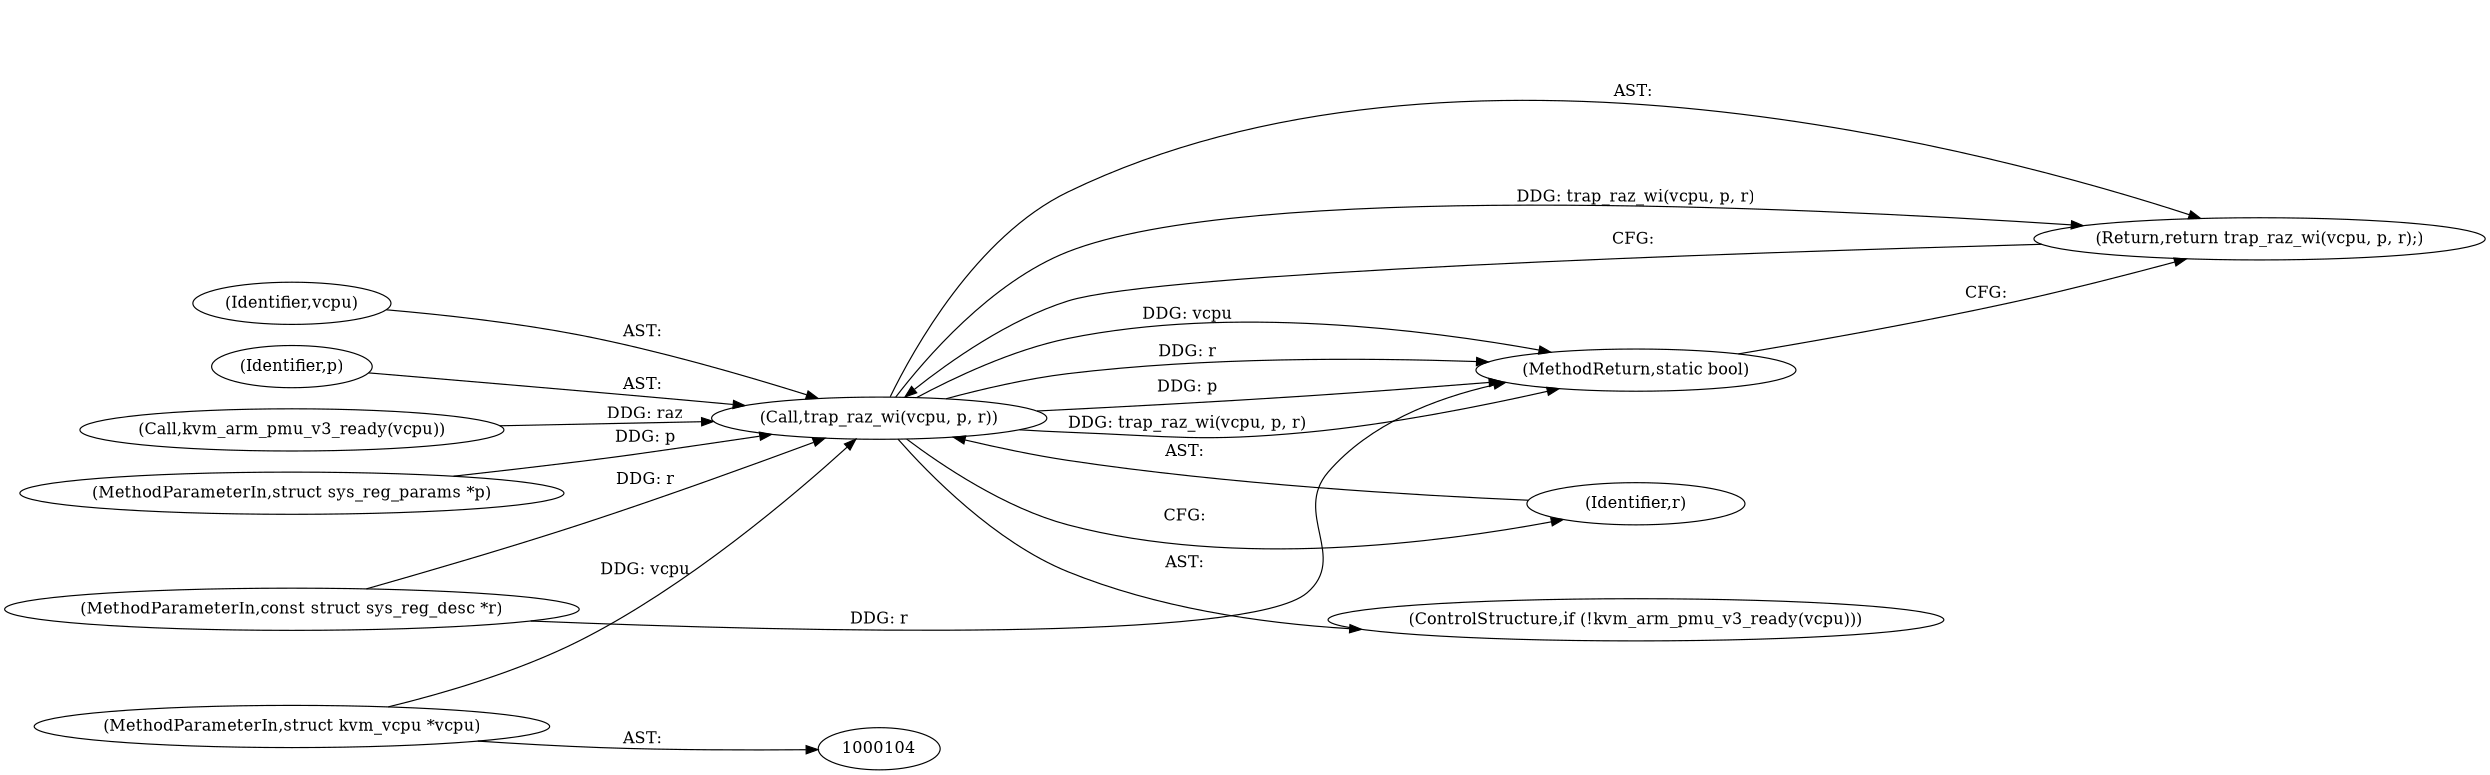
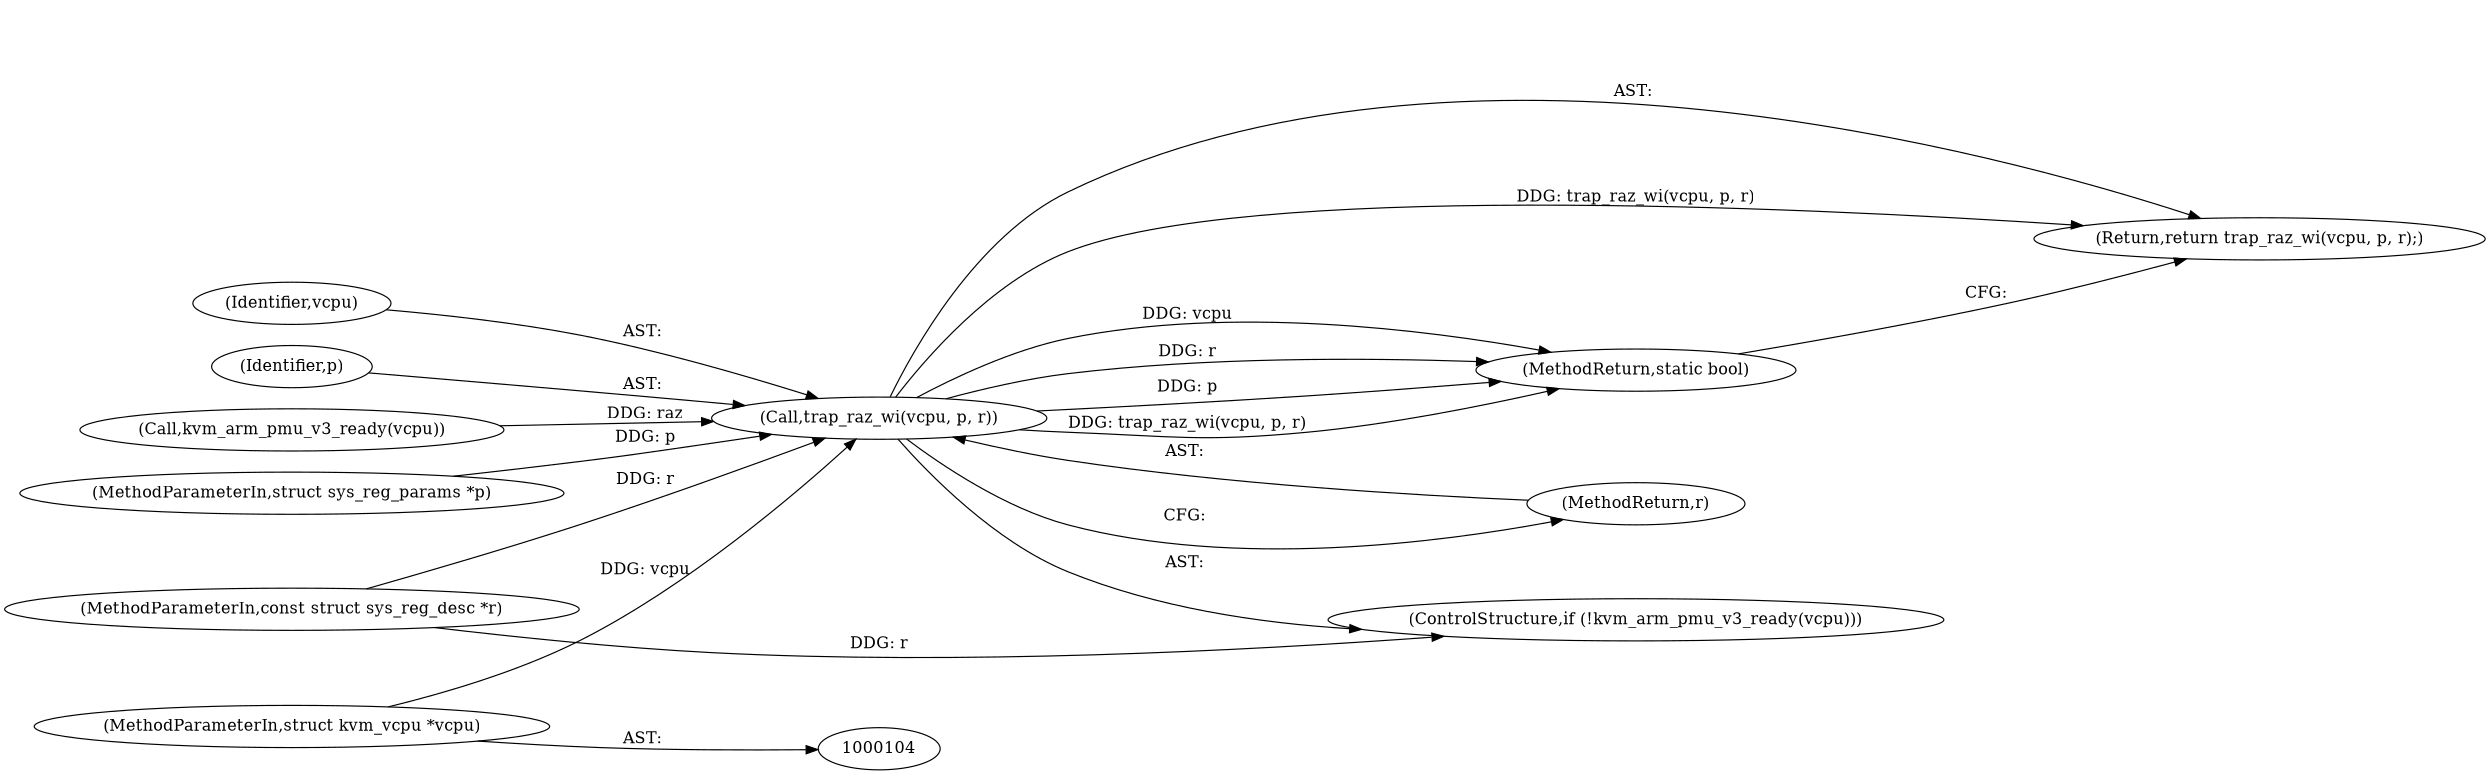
edge "(Return,return trap_raz_wi(vcpu, p, r);)" -> "(Call,trap_raz_wi(vcpu, p, r))": removed, label "CFG:"
node "(Identifier,r)": label "(Identifier,r)" -> "(MethodReturn,r)"
edge "(MethodParameterIn,const struct sys_reg_desc *r)" -> "(MethodReturn,static bool)": now "(MethodParameterIn,const struct sys_reg_desc *r)" -> "(ControlStructure,if (!kvm_arm_pmu_v3_ready(vcpu)))"
